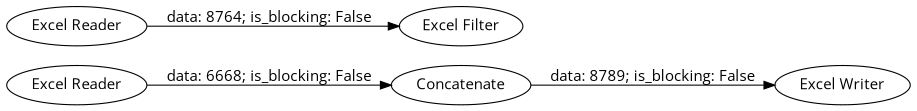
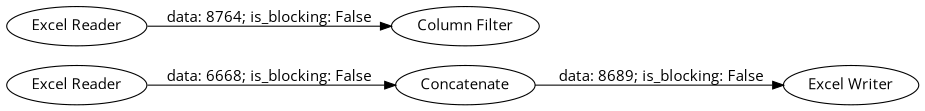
node "Excel Filter": label "Excel Filter" -> "Column Filter"
edge "Concatenate" -> "Excel Writer": label "data: 8789; is_blocking: False" -> "data: 8689; is_blocking: False"
